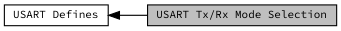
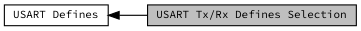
node "USART Tx/Rx Mode Selection": label "USART Tx/Rx Mode Selection" -> "USART Tx/Rx Defines Selection"
